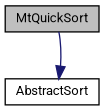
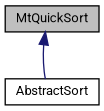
edge "MtQuickSort" -> "AbstractSort": reversed
